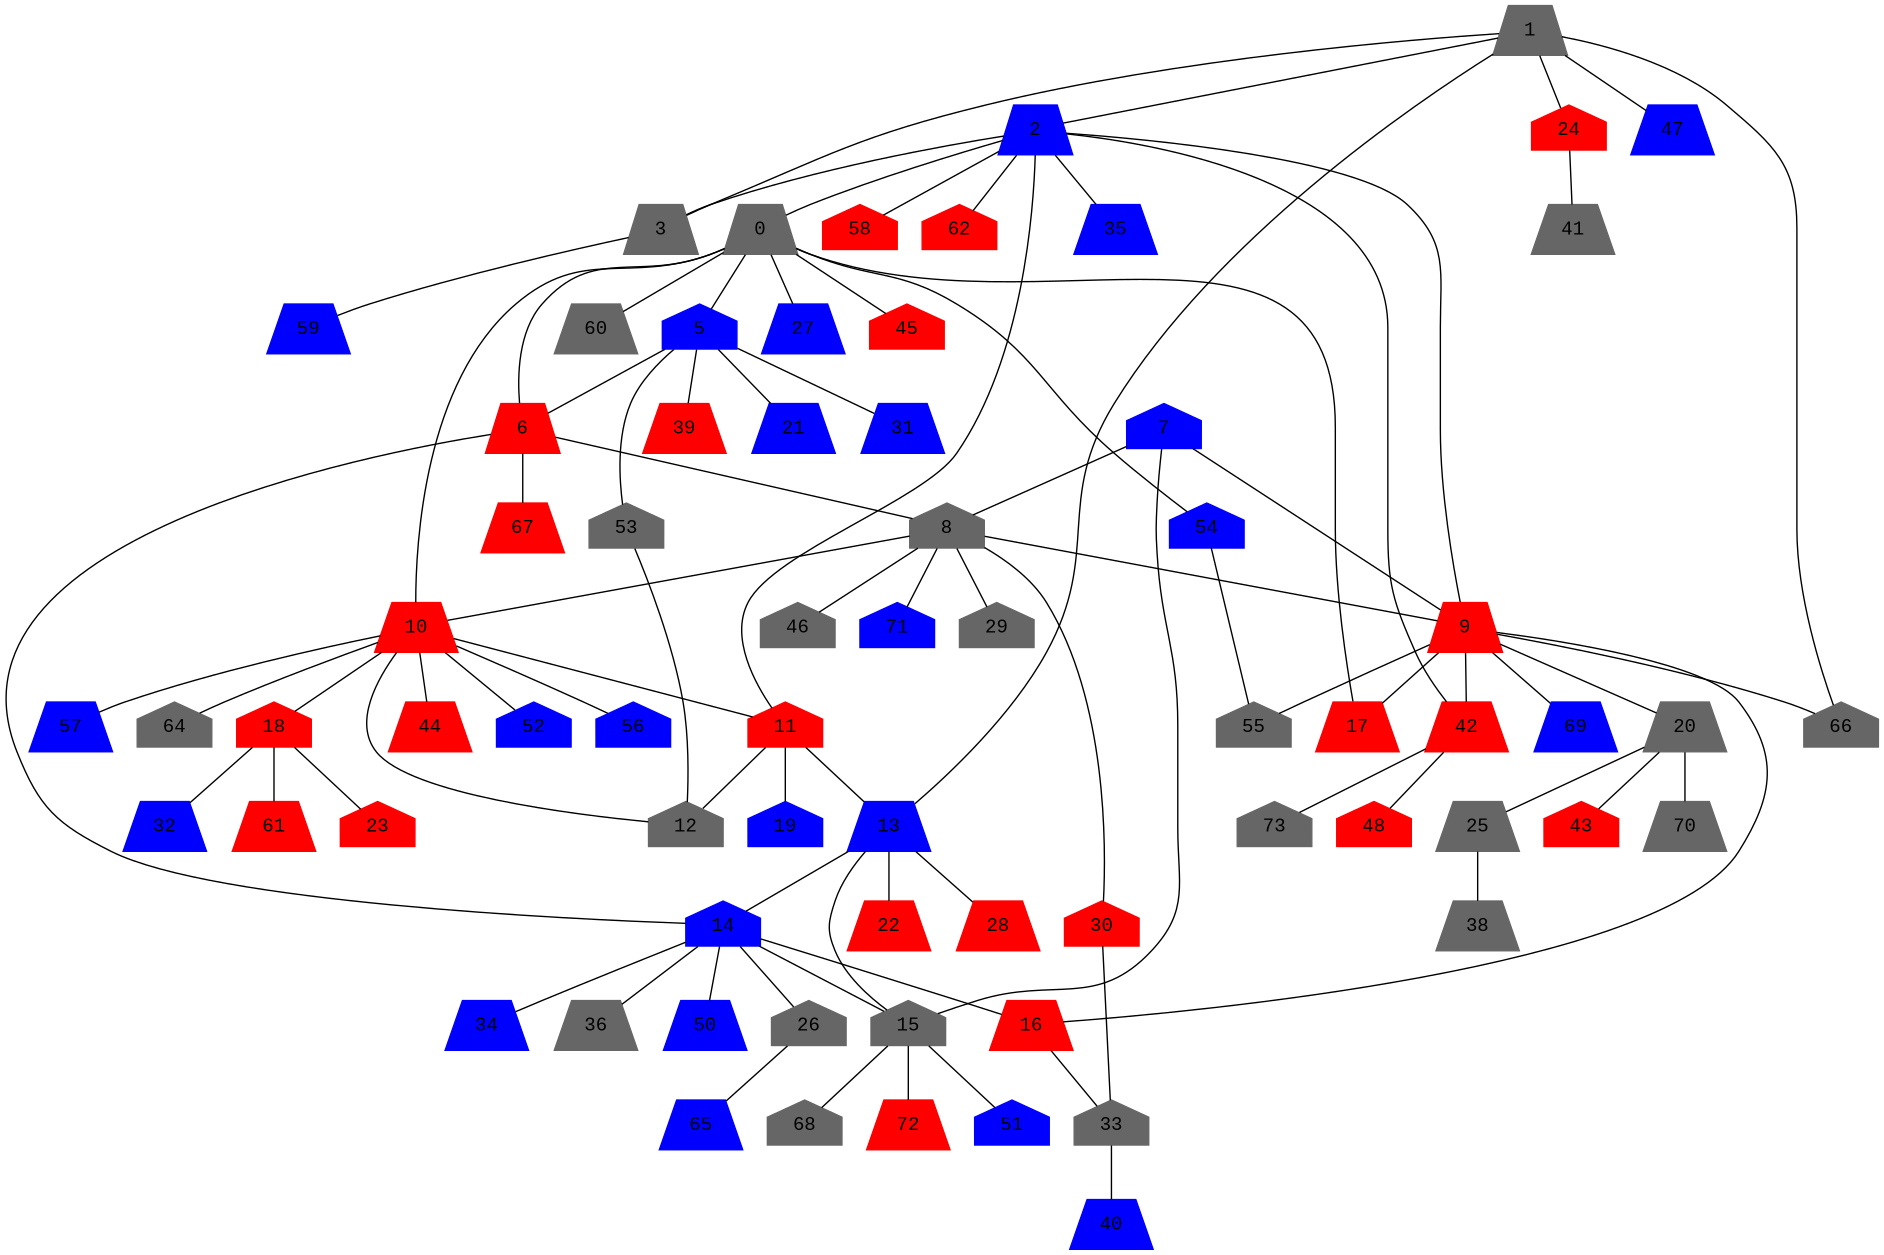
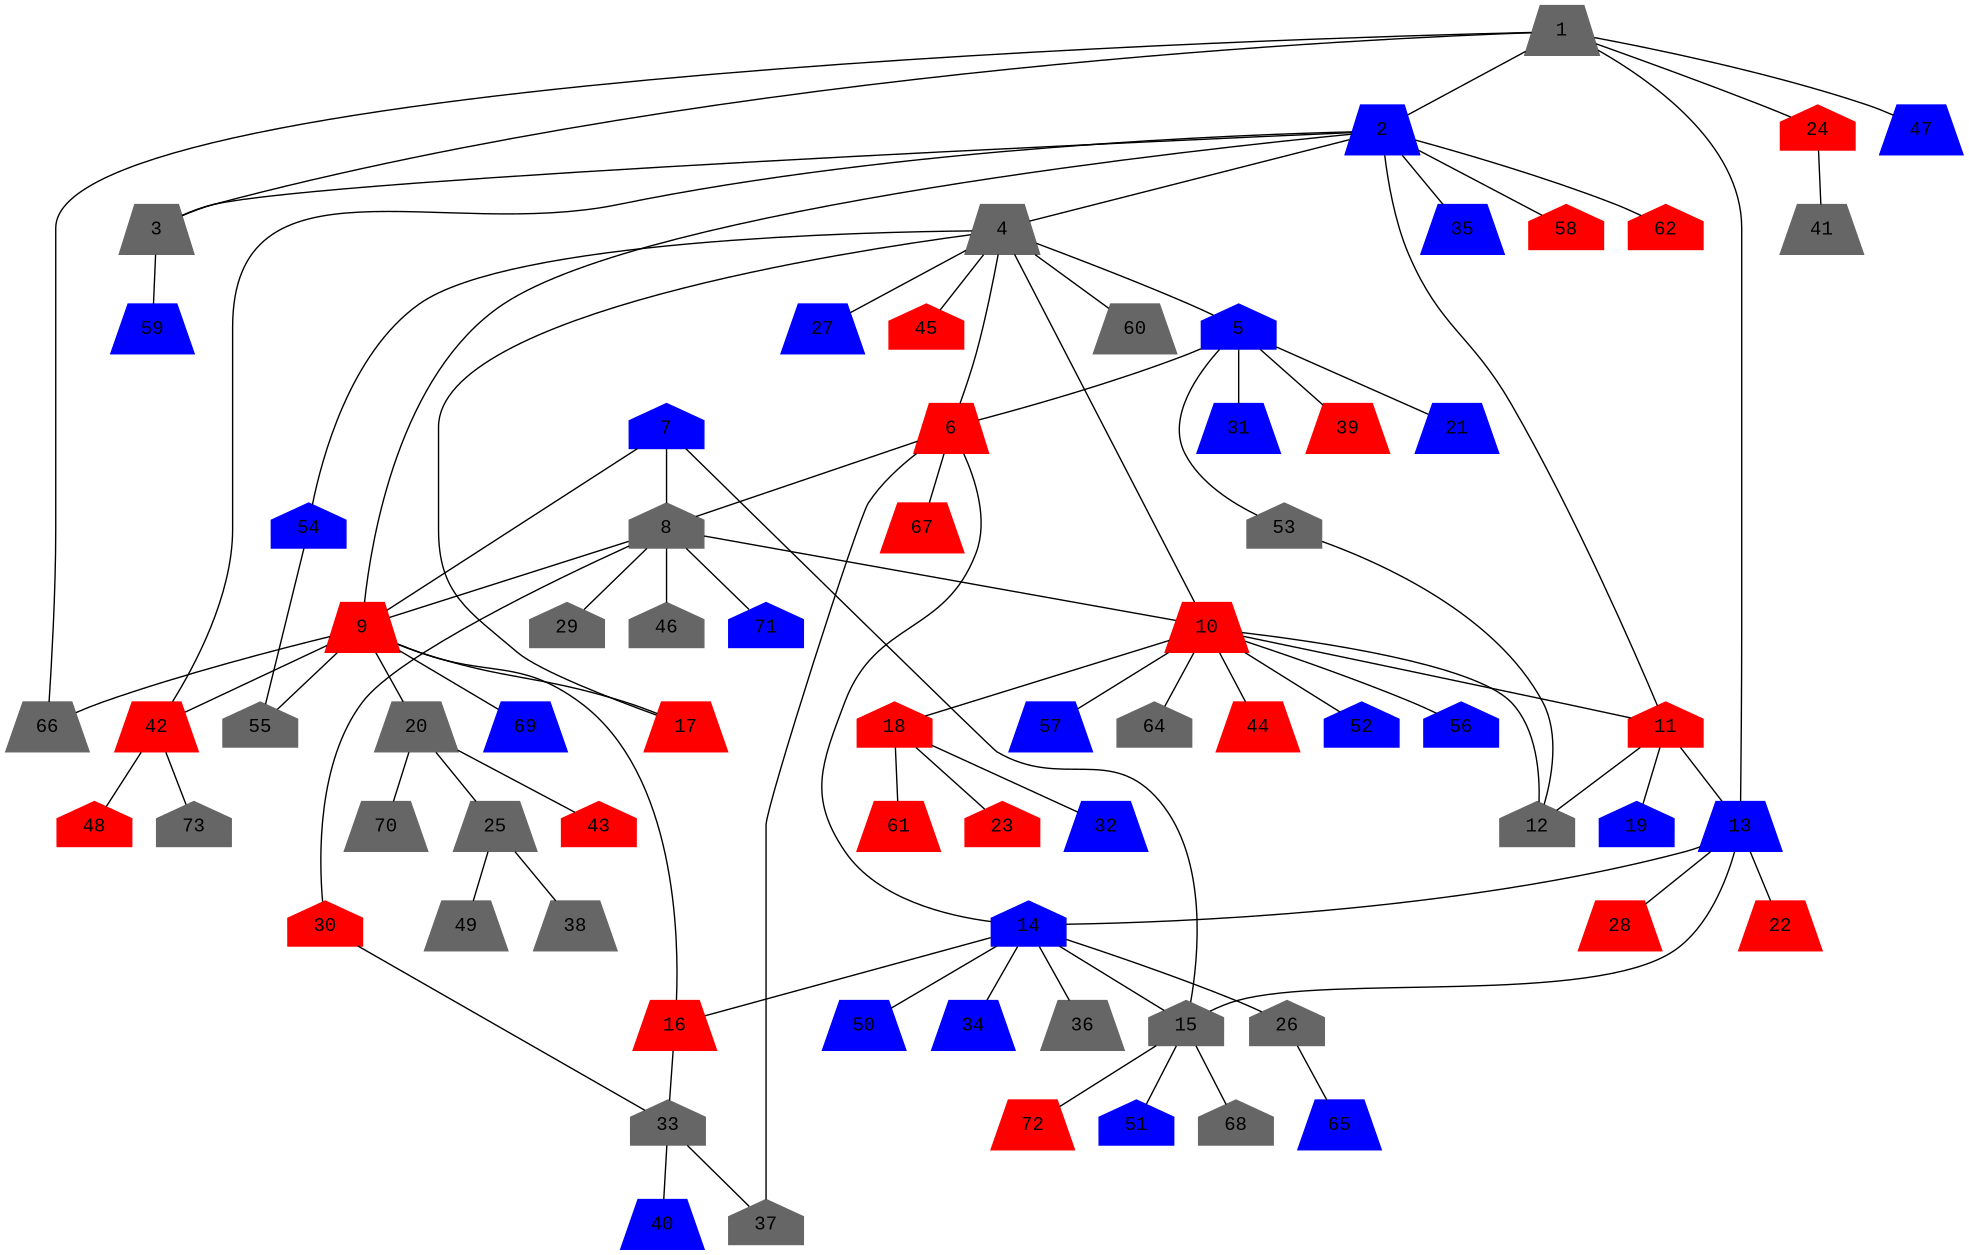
node "0": label "0" -> "4"
node "66": shape house -> trapezium
node "49": added
node "37": added
